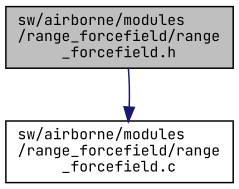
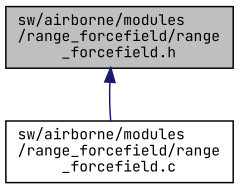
edge "sw/airborne/modules /range_forcefield/range _forcefield.h" -> "sw/airborne/modules /range_forcefield/range _forcefield.c": reversed
